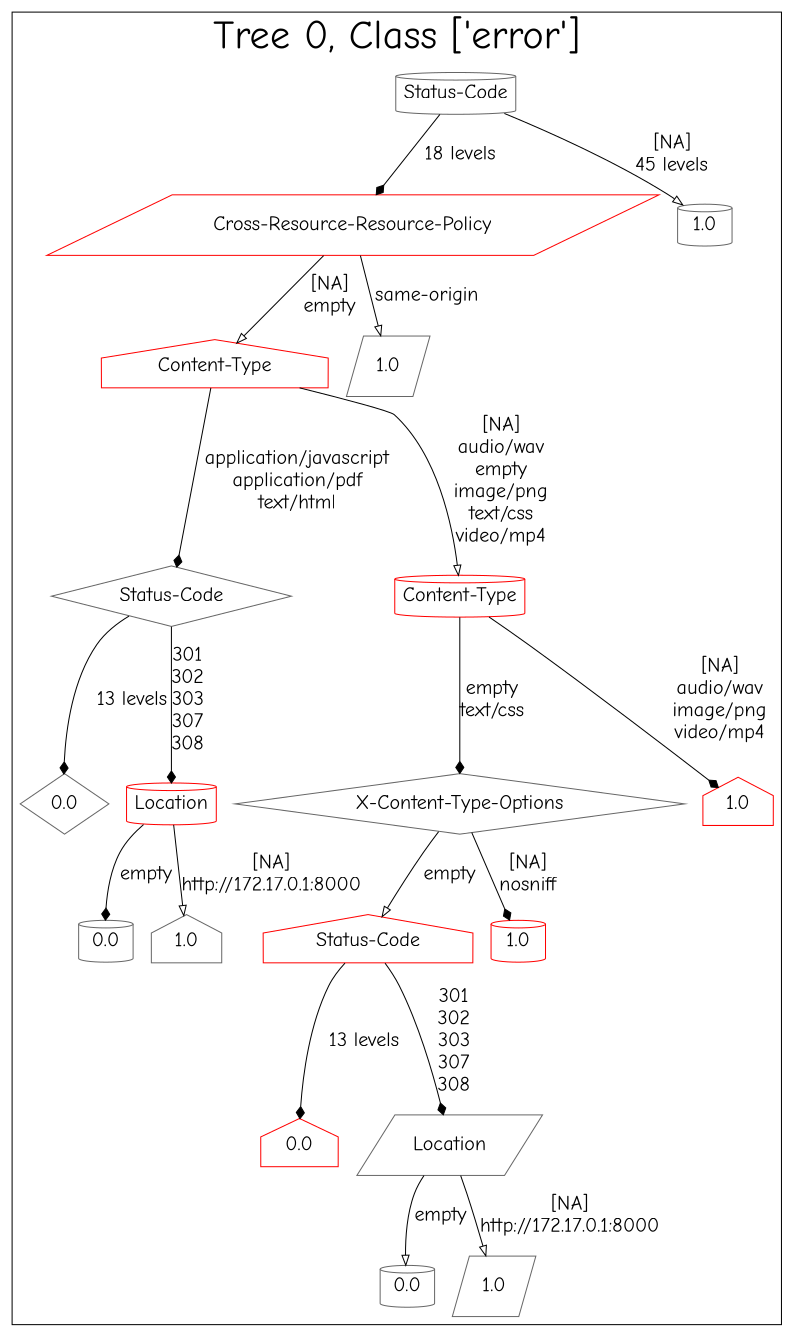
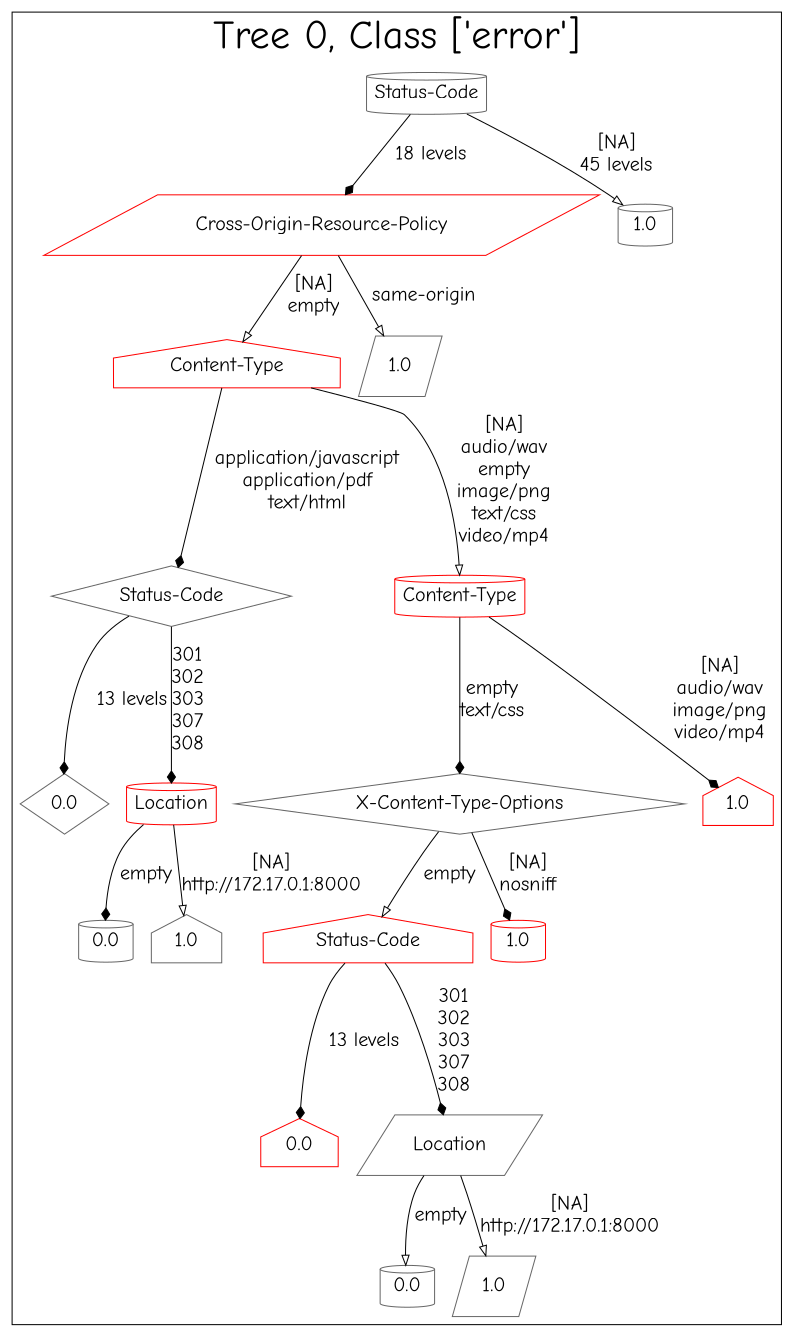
node "Cross-Resource-Resource-Policy": label "Cross-Resource-Resource-Policy" -> "Cross-Origin-Resource-Policy"
